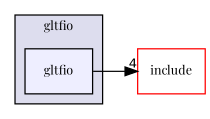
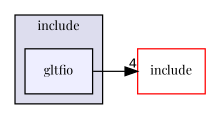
cluster "gltfio": label "gltfio" -> "include"
